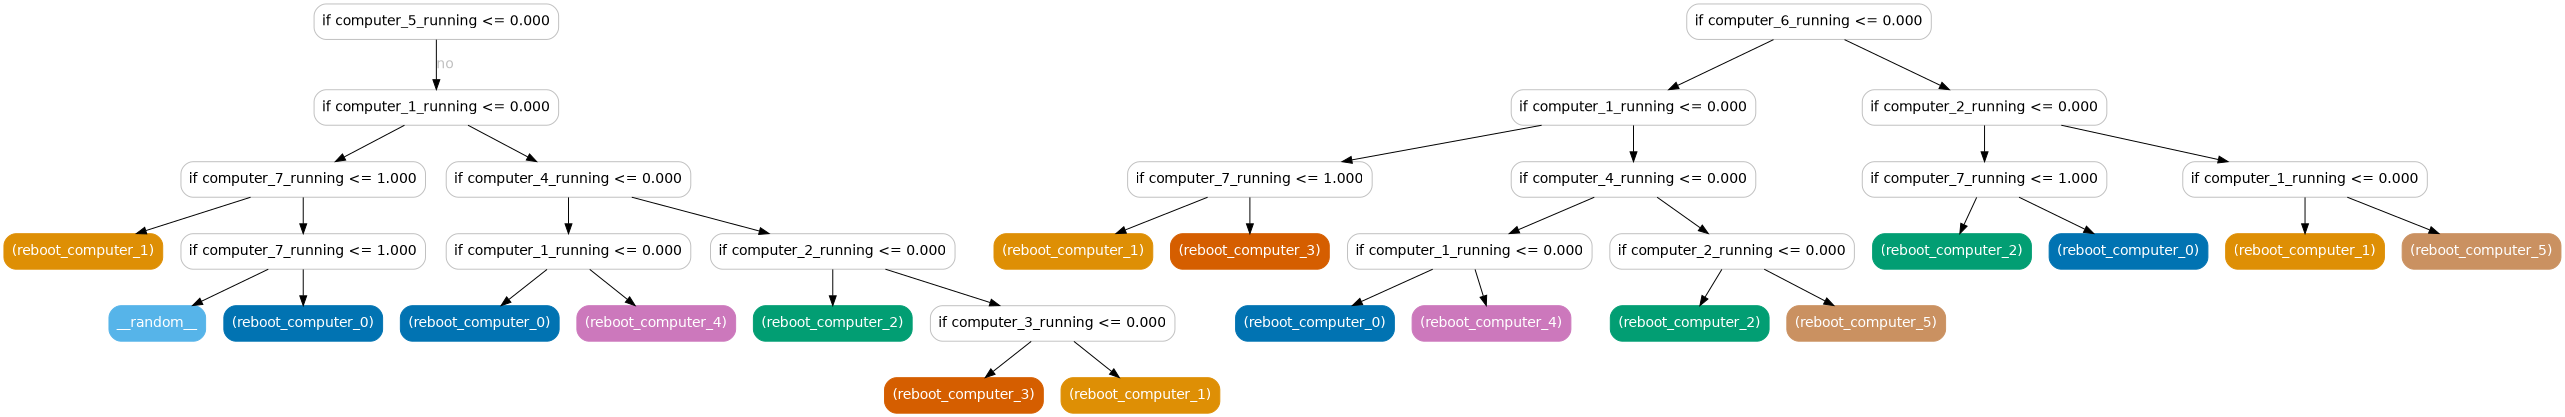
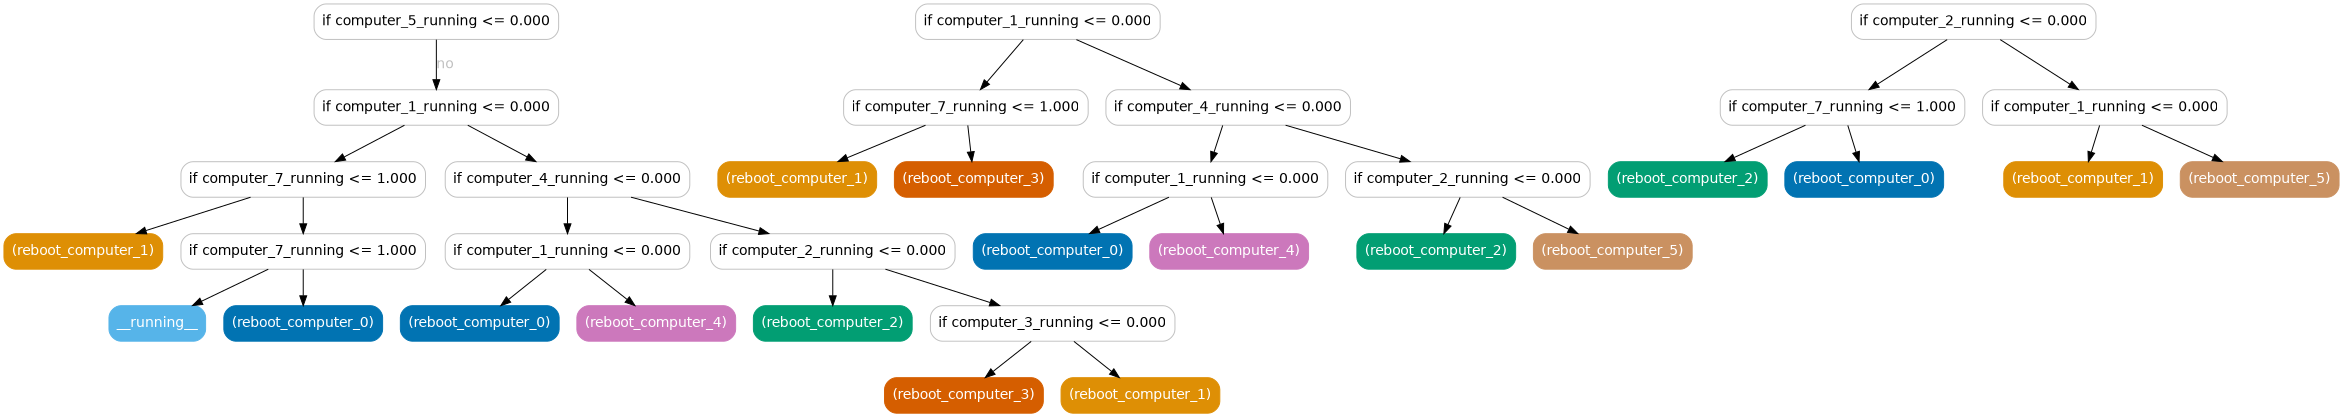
node "if computer_6_running <= 0.000": removed
node "__random__": label "__random__" -> "__running__"
